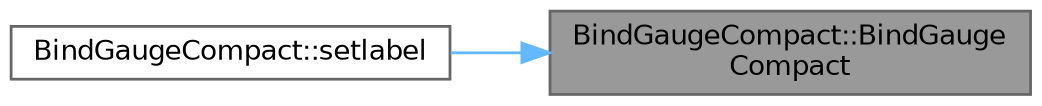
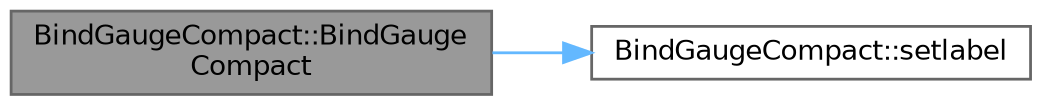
edge "BindGaugeCompact::setlabel" -> "BindGaugeCompact::BindGauge Compact": reversed
